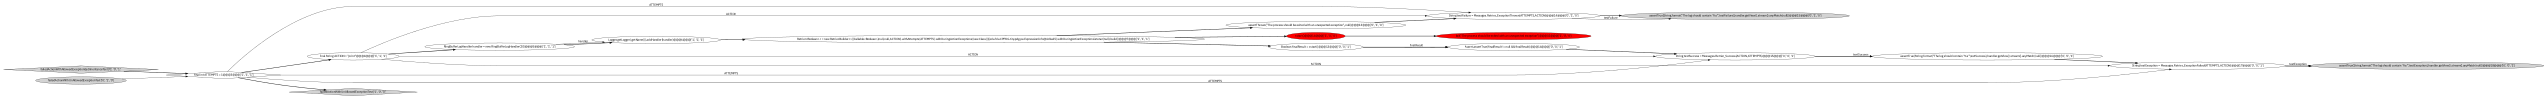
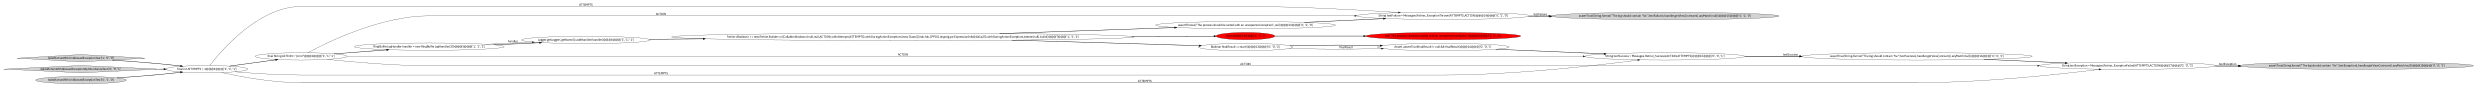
node "final int ATTEMPTS = 1@@@3@@@['1', '1', '1']": shape diamond -> ellipse
edge "failedActionWithUnAllowedExceptionTest['0', '1', '0']" -> "final int ATTEMPTS = 1@@@3@@@['1', '1', '1']": style solid -> bold
edge "final int ATTEMPTS = 1@@@3@@@['1', '1', '1']" -> "failedActionWithUnAllowedExceptionTest['1', '0', '0']": reversed
